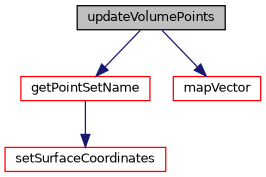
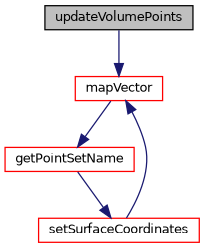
edge "updateVolumePoints" -> "getPointSetName": now "mapVector" -> "getPointSetName"
edge "setSurfaceCoordinates" -> "mapVector": added
